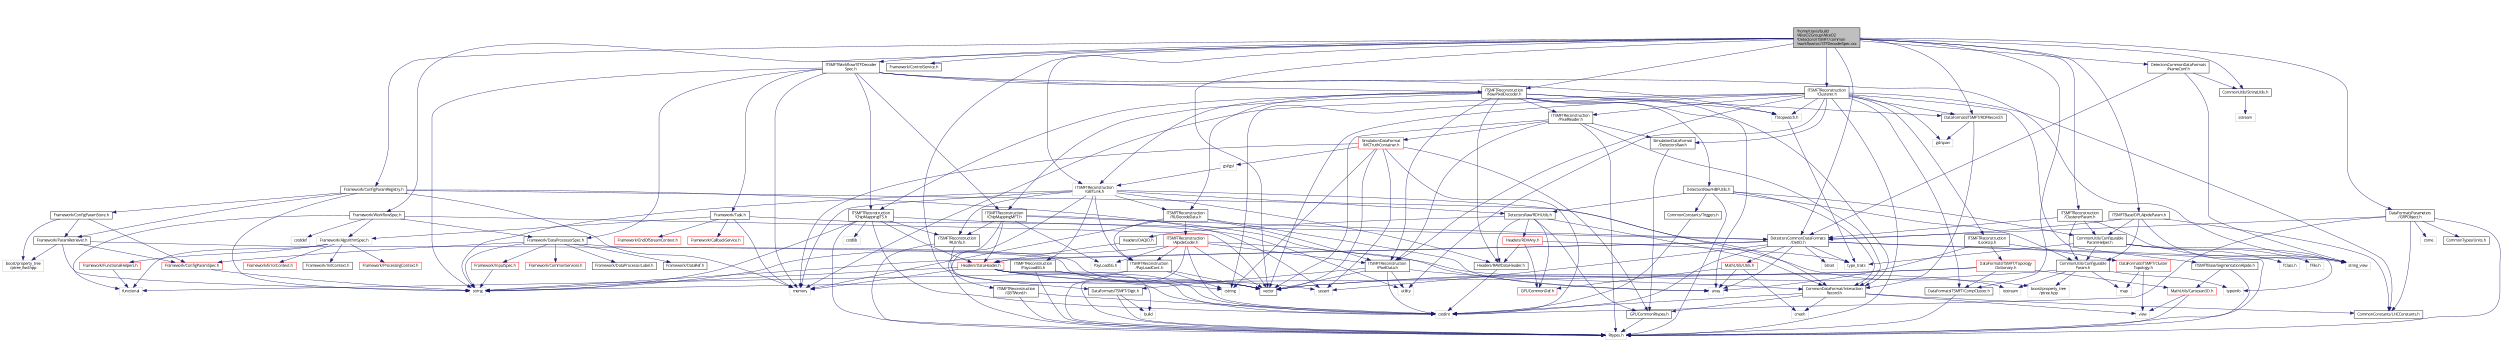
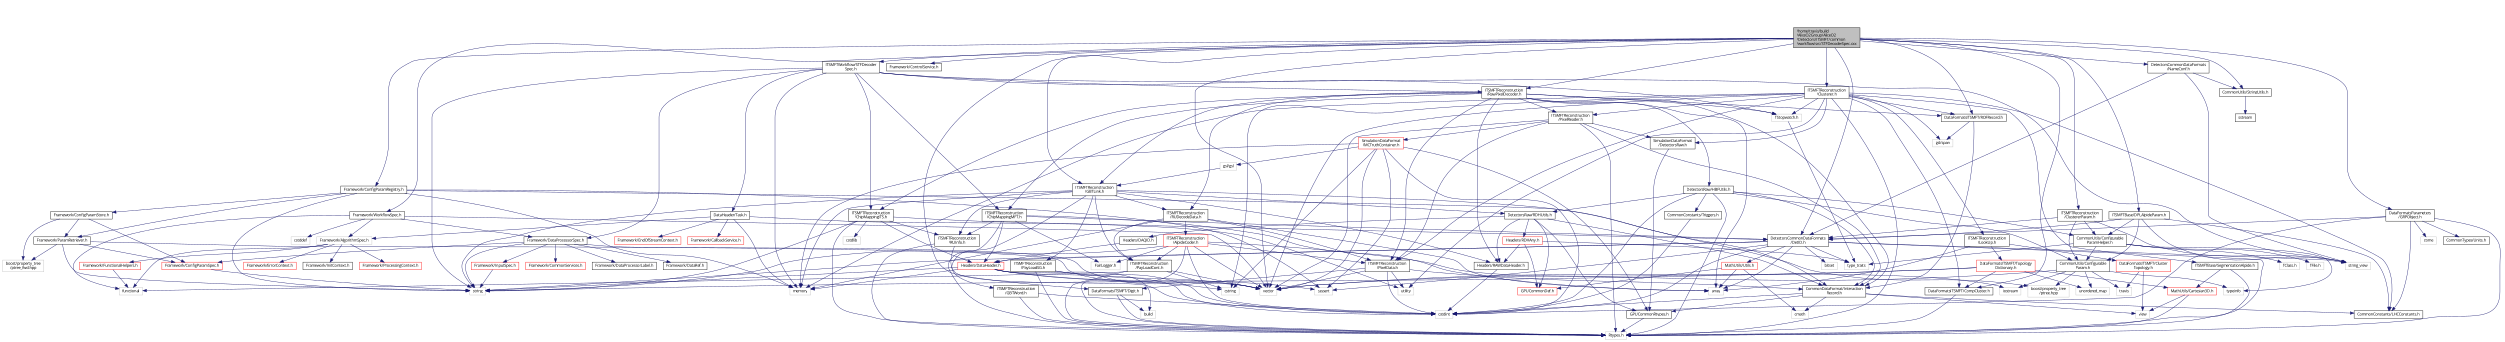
node "sstream": color grey75 -> black
node "ITSMFTReconstruction /GBTLink.h": color grey75 -> black
node "Framework/Task.h": label "Framework/Task.h" -> "DataHeader/Task.h"
node "PayLoadSG.h": label "PayLoadSG.h" -> "FairLogger.h"
node "vector": color black -> grey75
node "unordered_map": added
node "map": label "map" -> "travis"
edge "ITSMFTReconstruction /ChipMappingITS.h" -> "cstdint": now "DetectorsRaw/HBFUtils.h" -> "cstdint"
